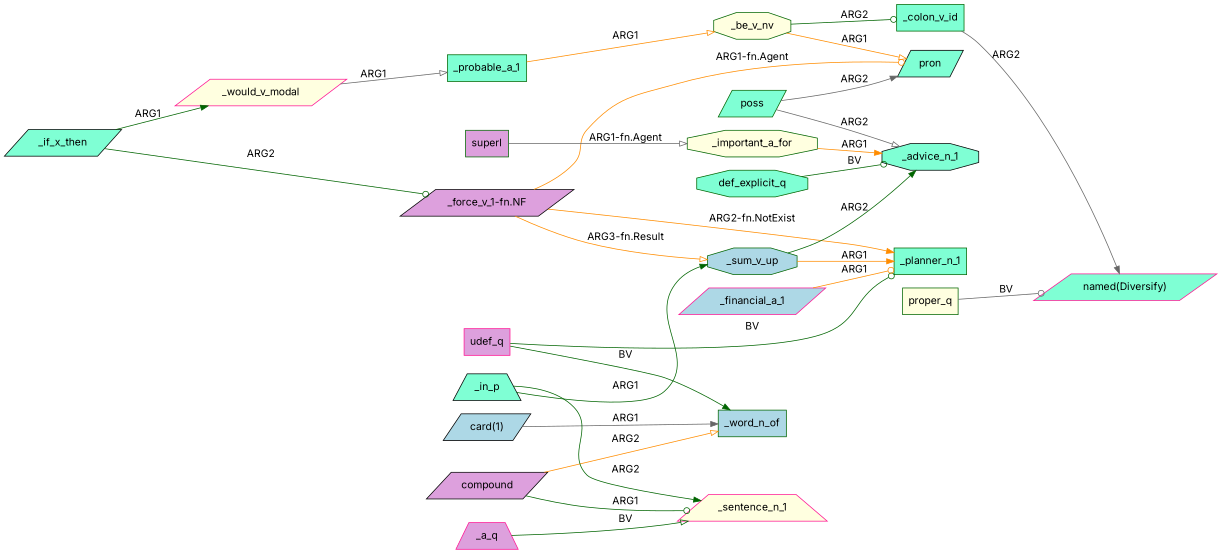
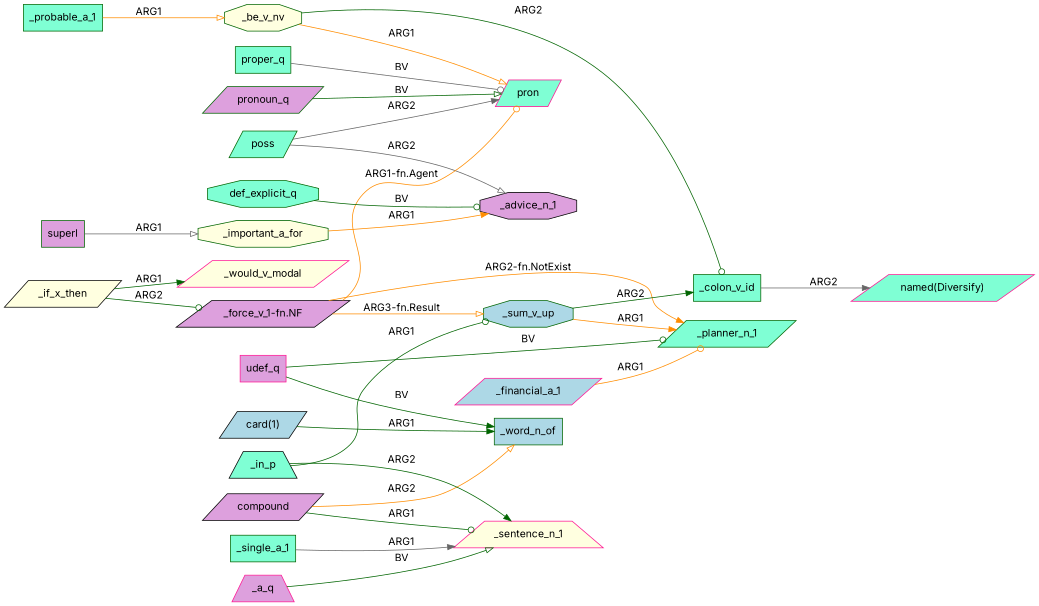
node "pron": color black -> deeppink
edge "_would_v_modal" -> "_probable_a_1": removed, label "ARG1"
node "pronoun_q": added
edge "superl" -> "_important_a_for": label "ARG1-fn.Agent" -> "ARG1"
node "_if_x_then": fillcolor aquamarine -> lightyellow
node "_advice_n_1": fillcolor aquamarine -> plum
edge "_sum_v_up" -> "_advice_n_1": now "_sum_v_up" -> "_colon_v_id"
node "_planner_n_1": shape box -> parallelogram
edge "proper_q" -> "named(Diversify)": now "proper_q" -> "pron"
node "proper_q": fillcolor lightyellow -> aquamarine
edge "_in_p" -> "_sum_v_up": arrowhead normal -> odot
edge "card(1)" -> "_word_n_of": color gray40 -> darkgreen
node "_single_a_1": added
